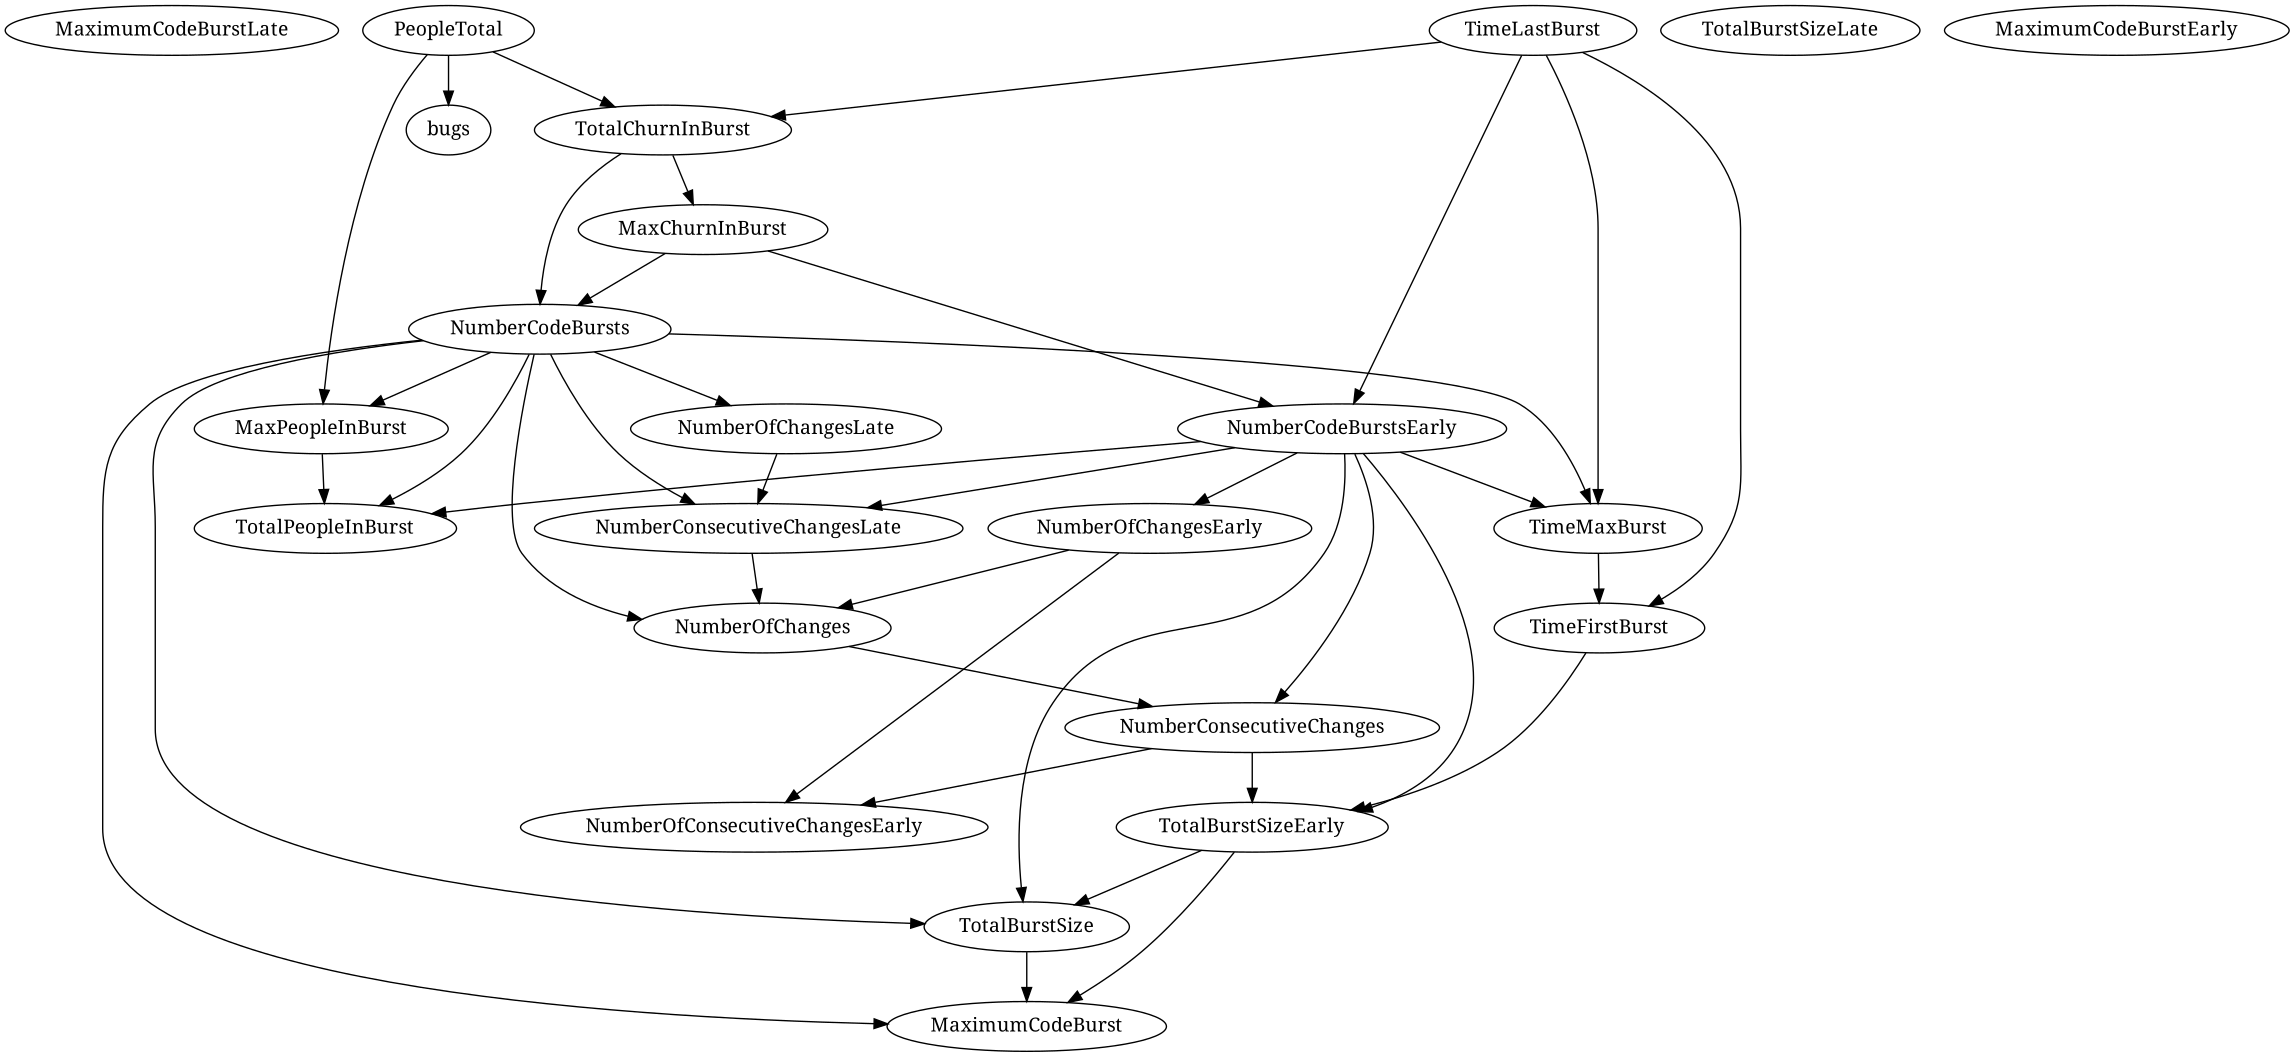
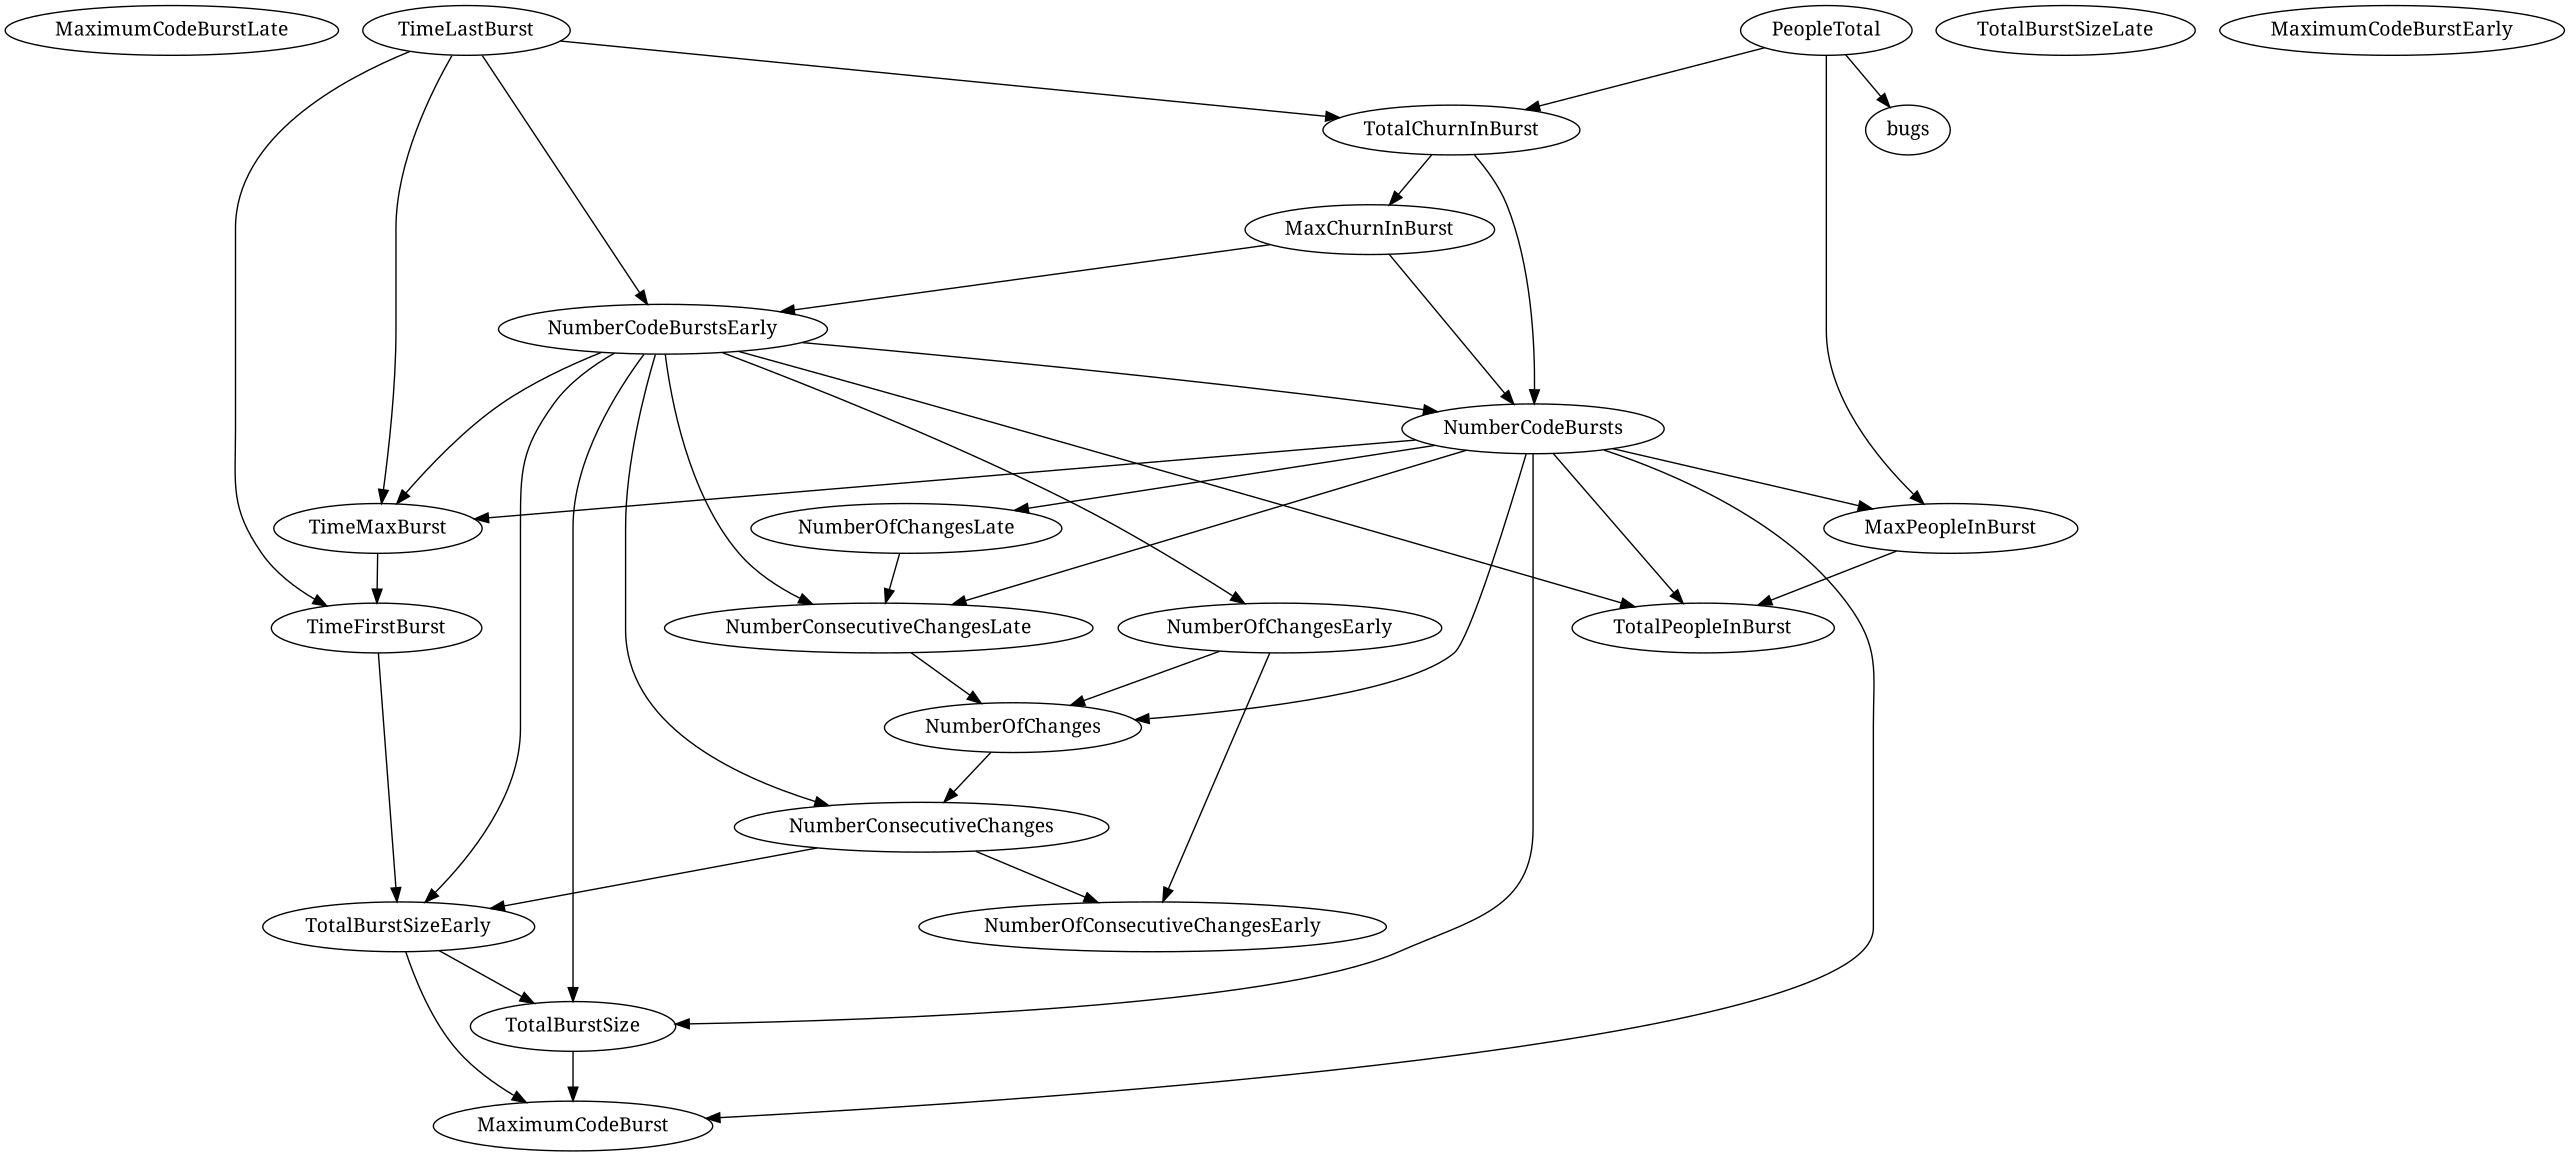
edge "NumberCodeBurstsEarly" -> "NumberCodeBursts": added
